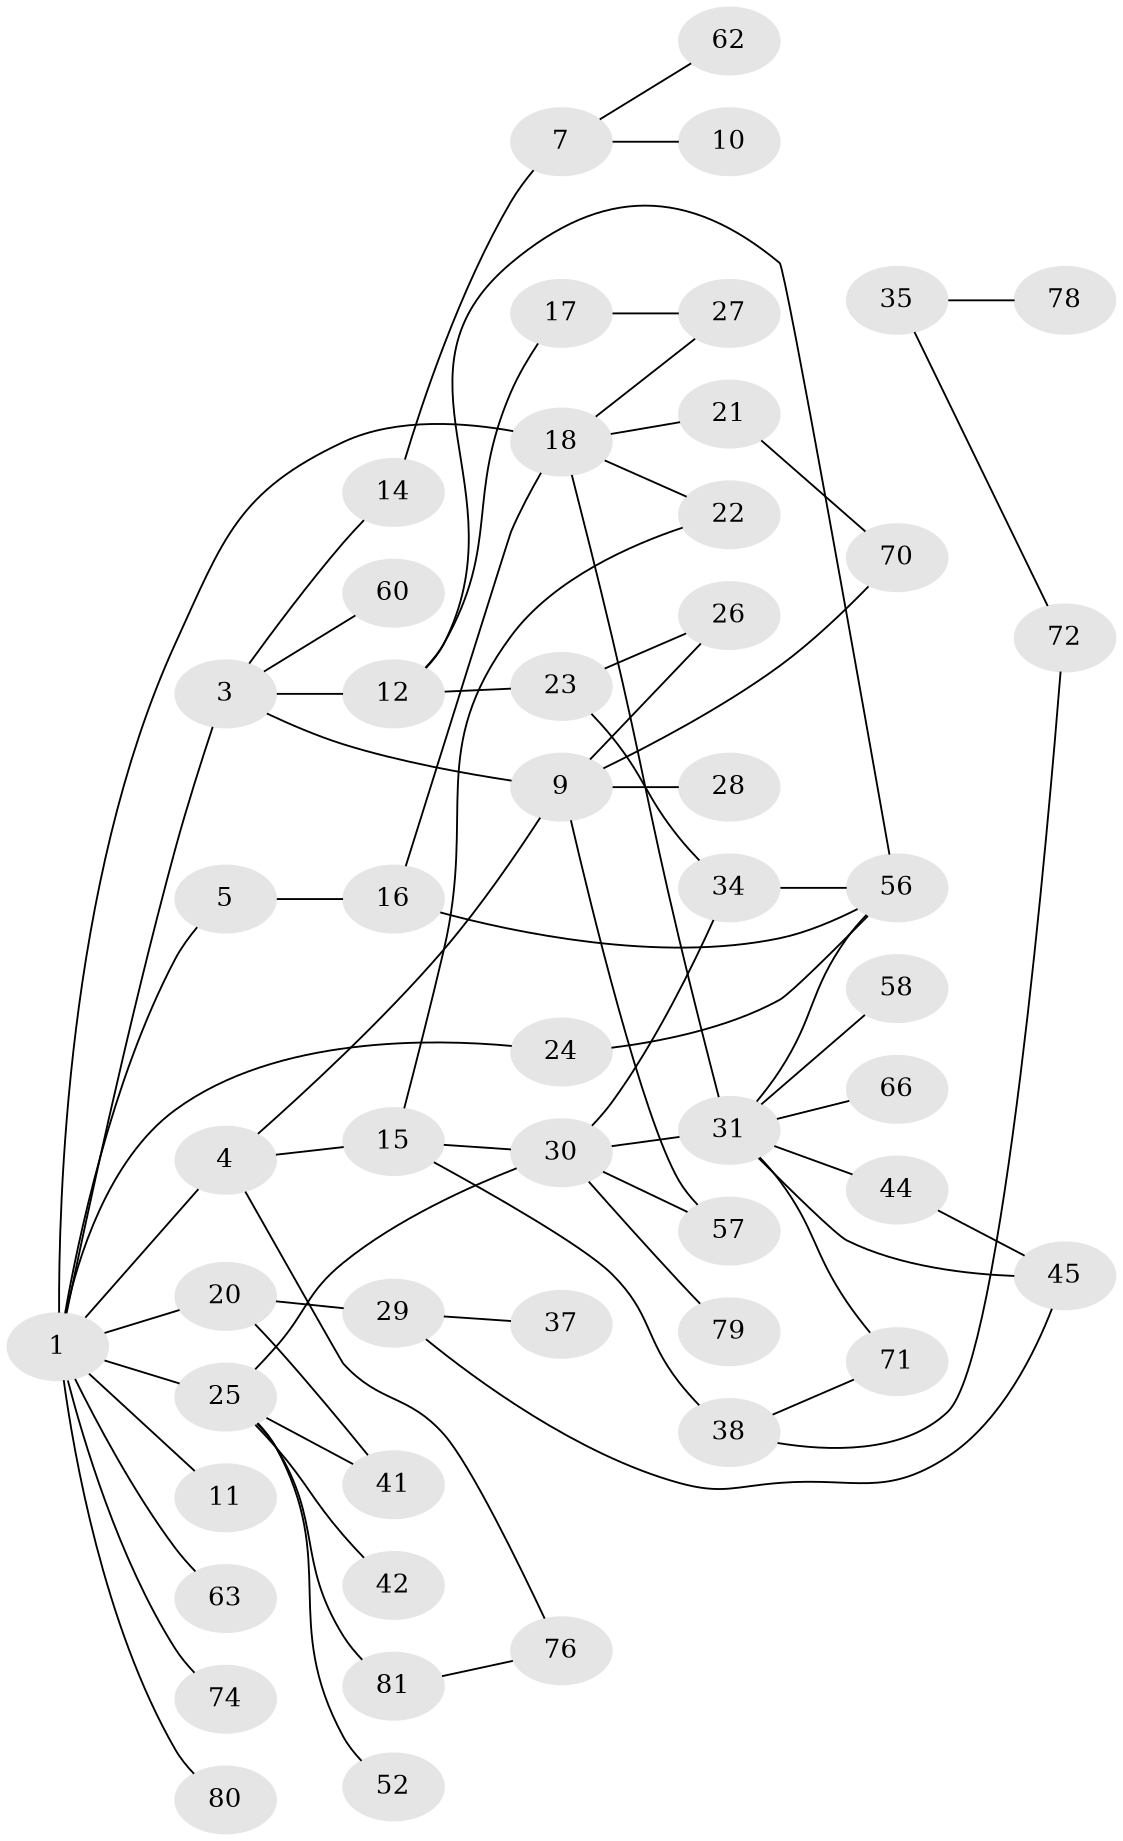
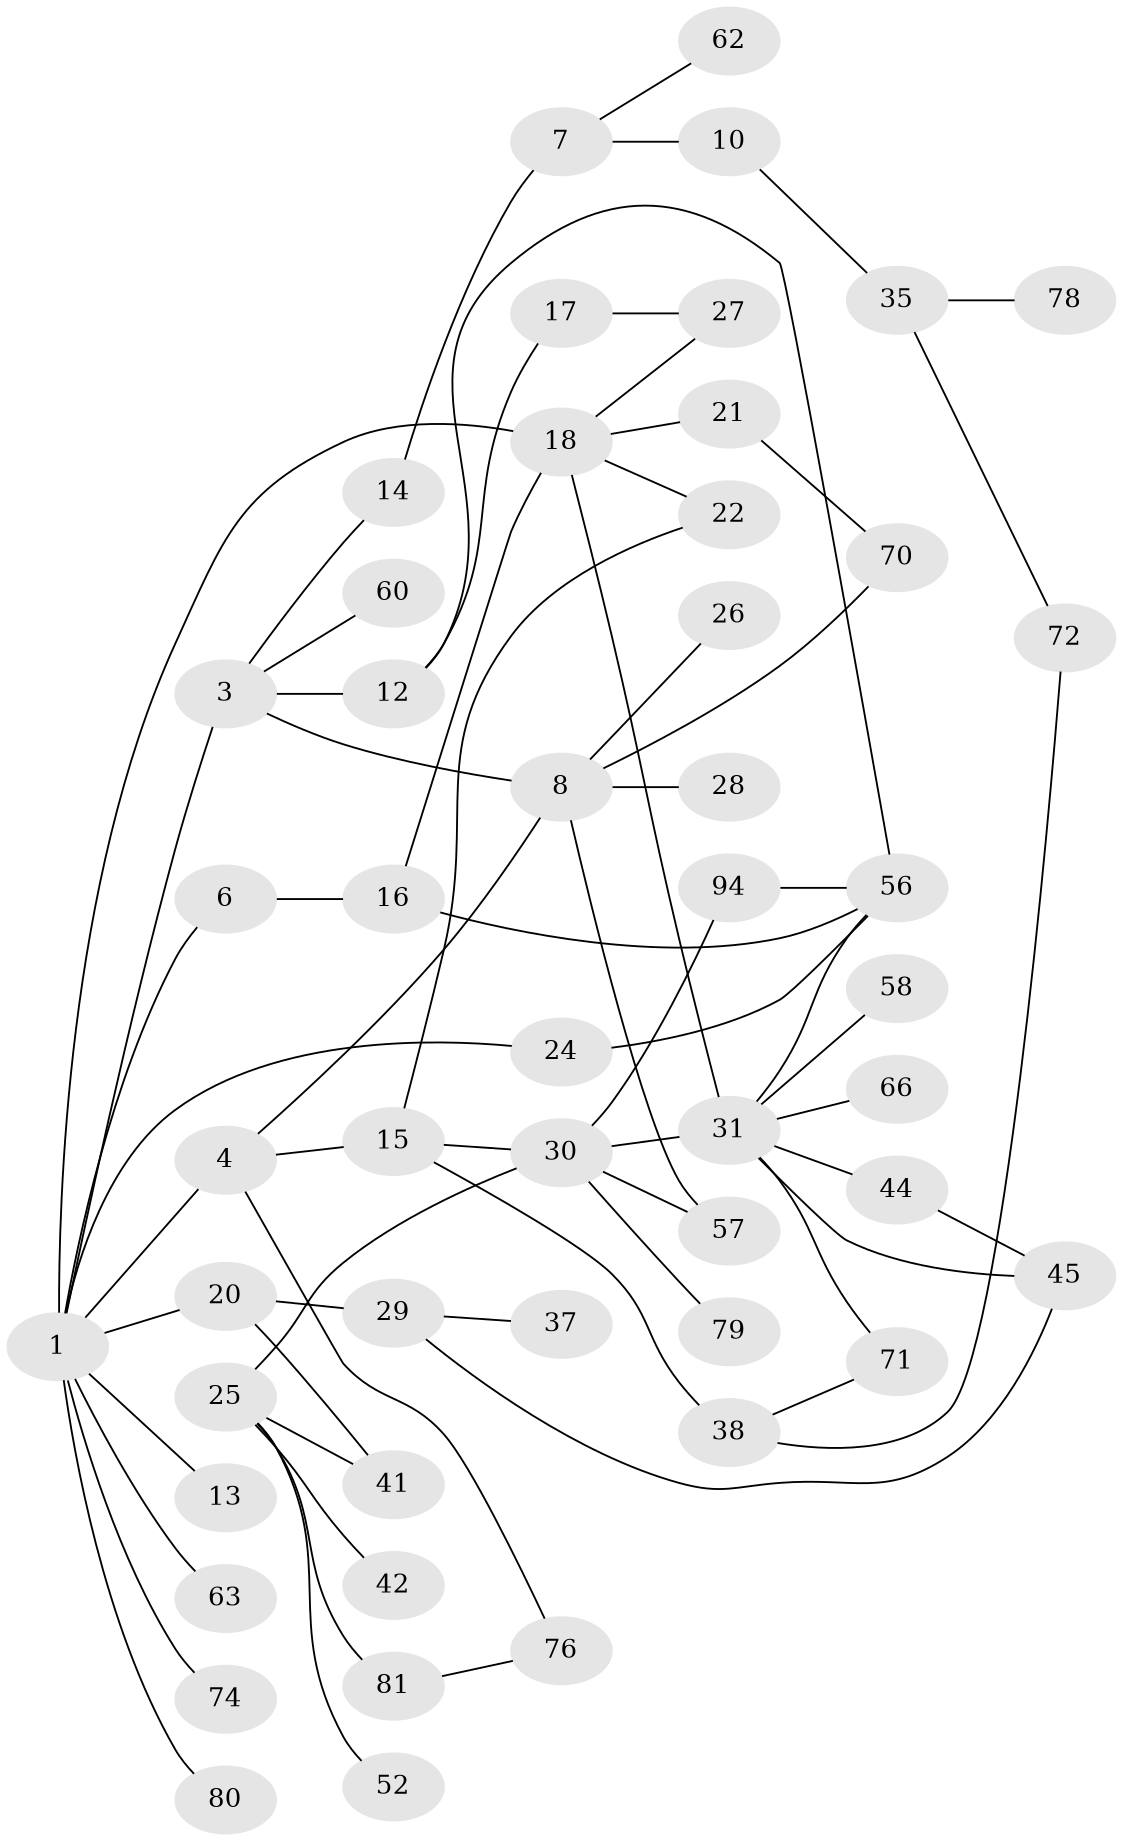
edge "10" -- "35": added
node "23": removed
node "9": label "9" -> "8"
node "34": label "34" -> "94"
node "5": label "5" -> "6"
edge "1" -- "25": removed
node "11": label "11" -> "13"
